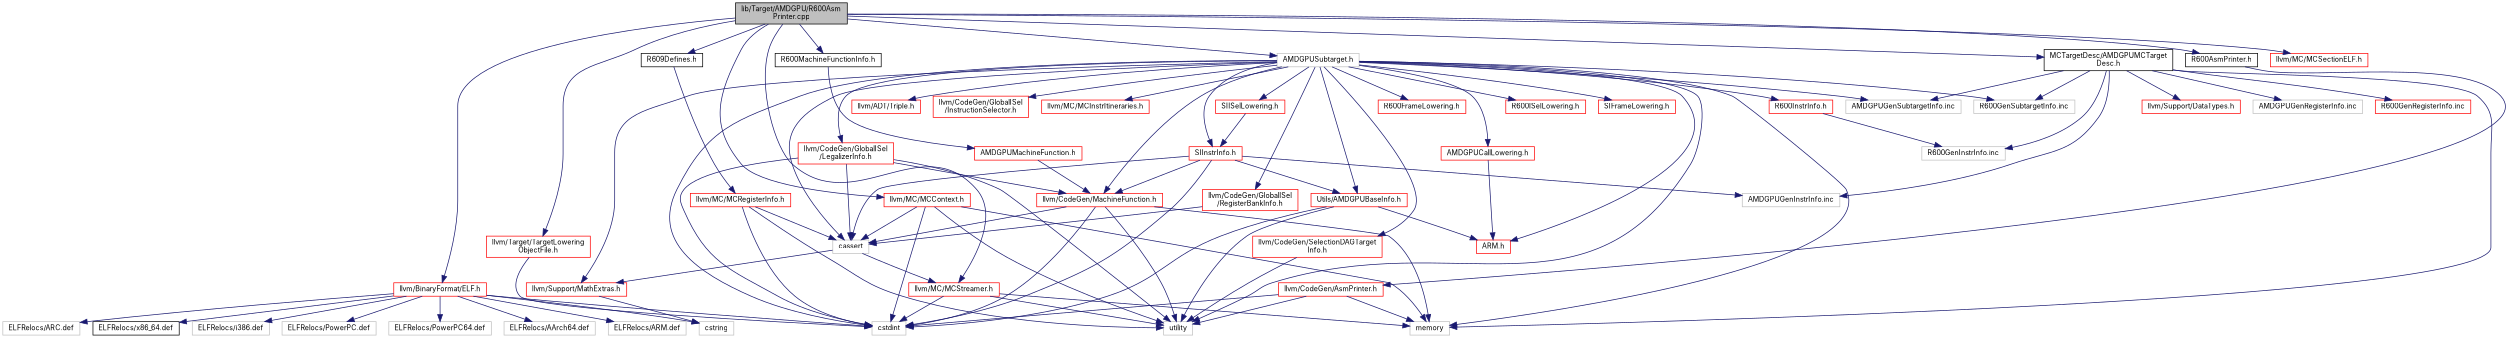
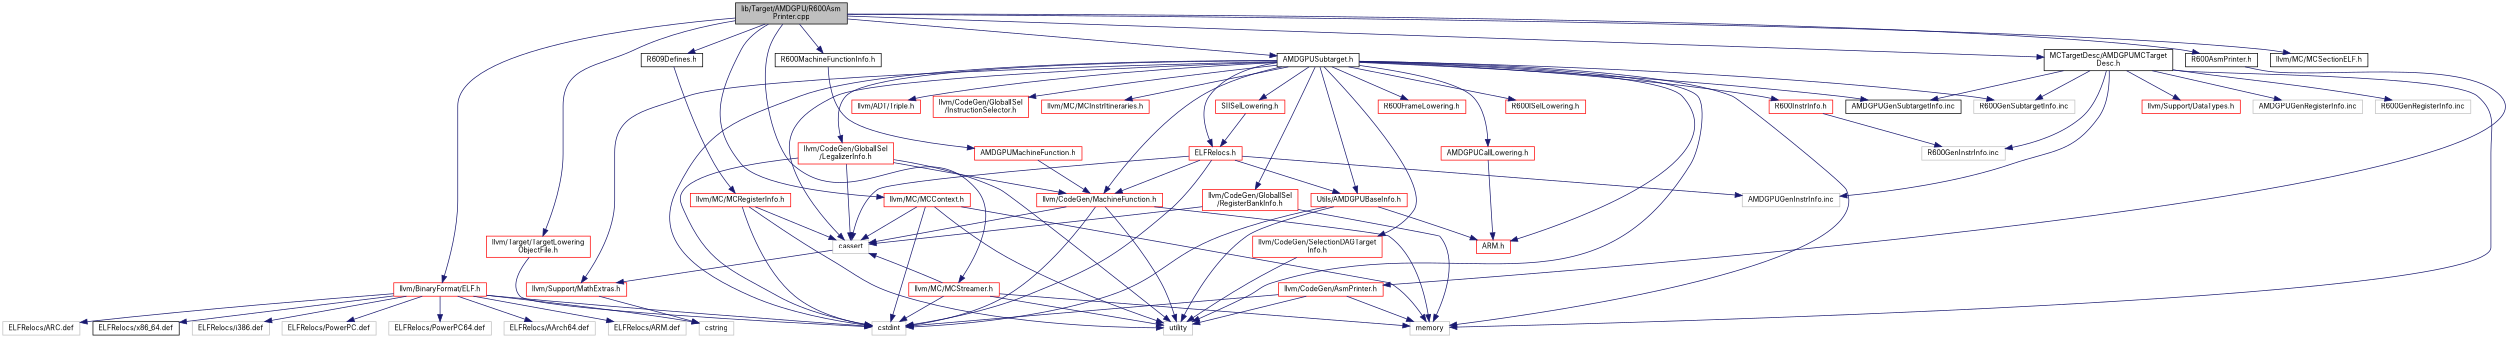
node "AMDGPUSubtarget.h": color grey75 -> black
node "llvm/MC/MCSectionELF.h": color red -> black
node "SIFrameLowering.h": removed
node "AMDGPUGenSubtargetInfo.inc": color grey75 -> black
node "R600GenRegisterInfo.inc": color red -> grey75
node "SIInstrInfo.h": label "SIInstrInfo.h" -> "ELFRelocs.h"
edge "llvm/CodeGen/GlobalISel /RegisterBankInfo.h" -> "memory": added
edge "cassert" -> "llvm/MC/MCStreamer.h": reversed
